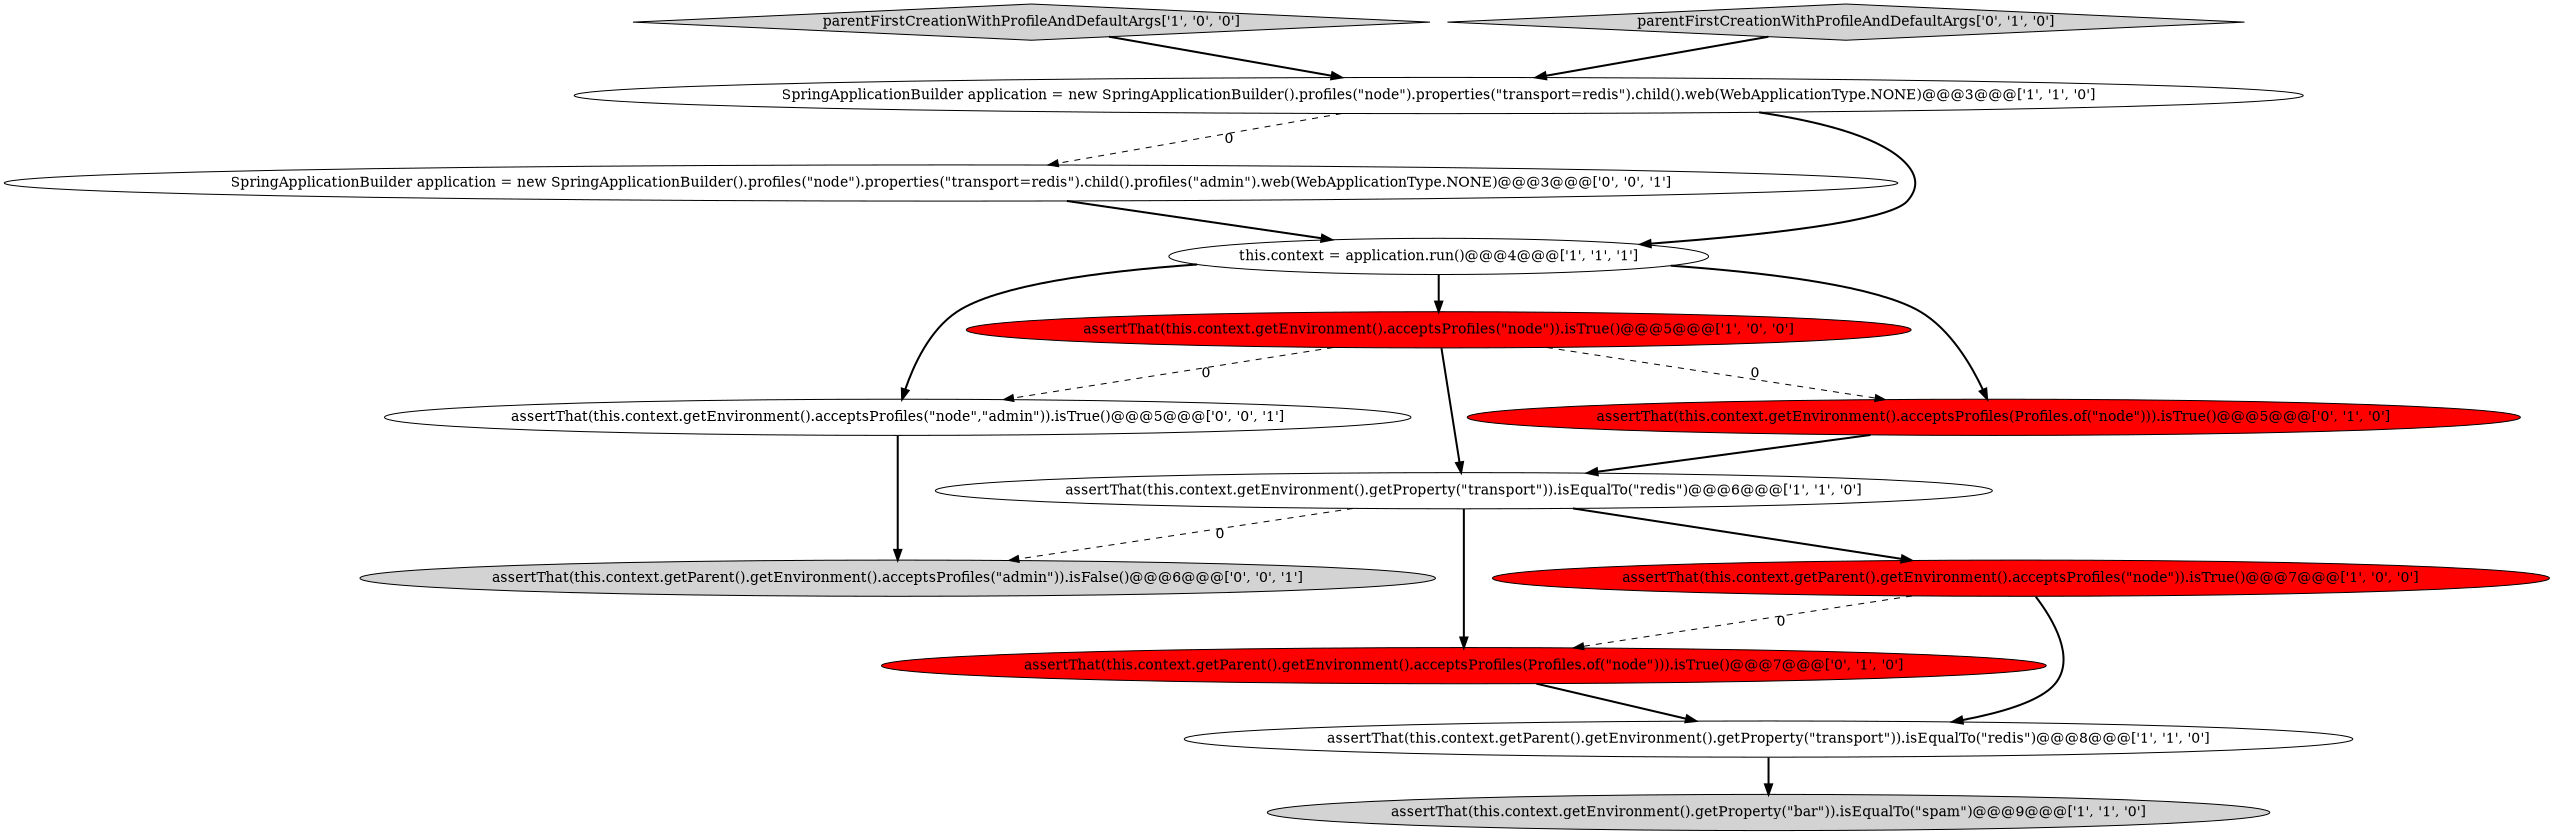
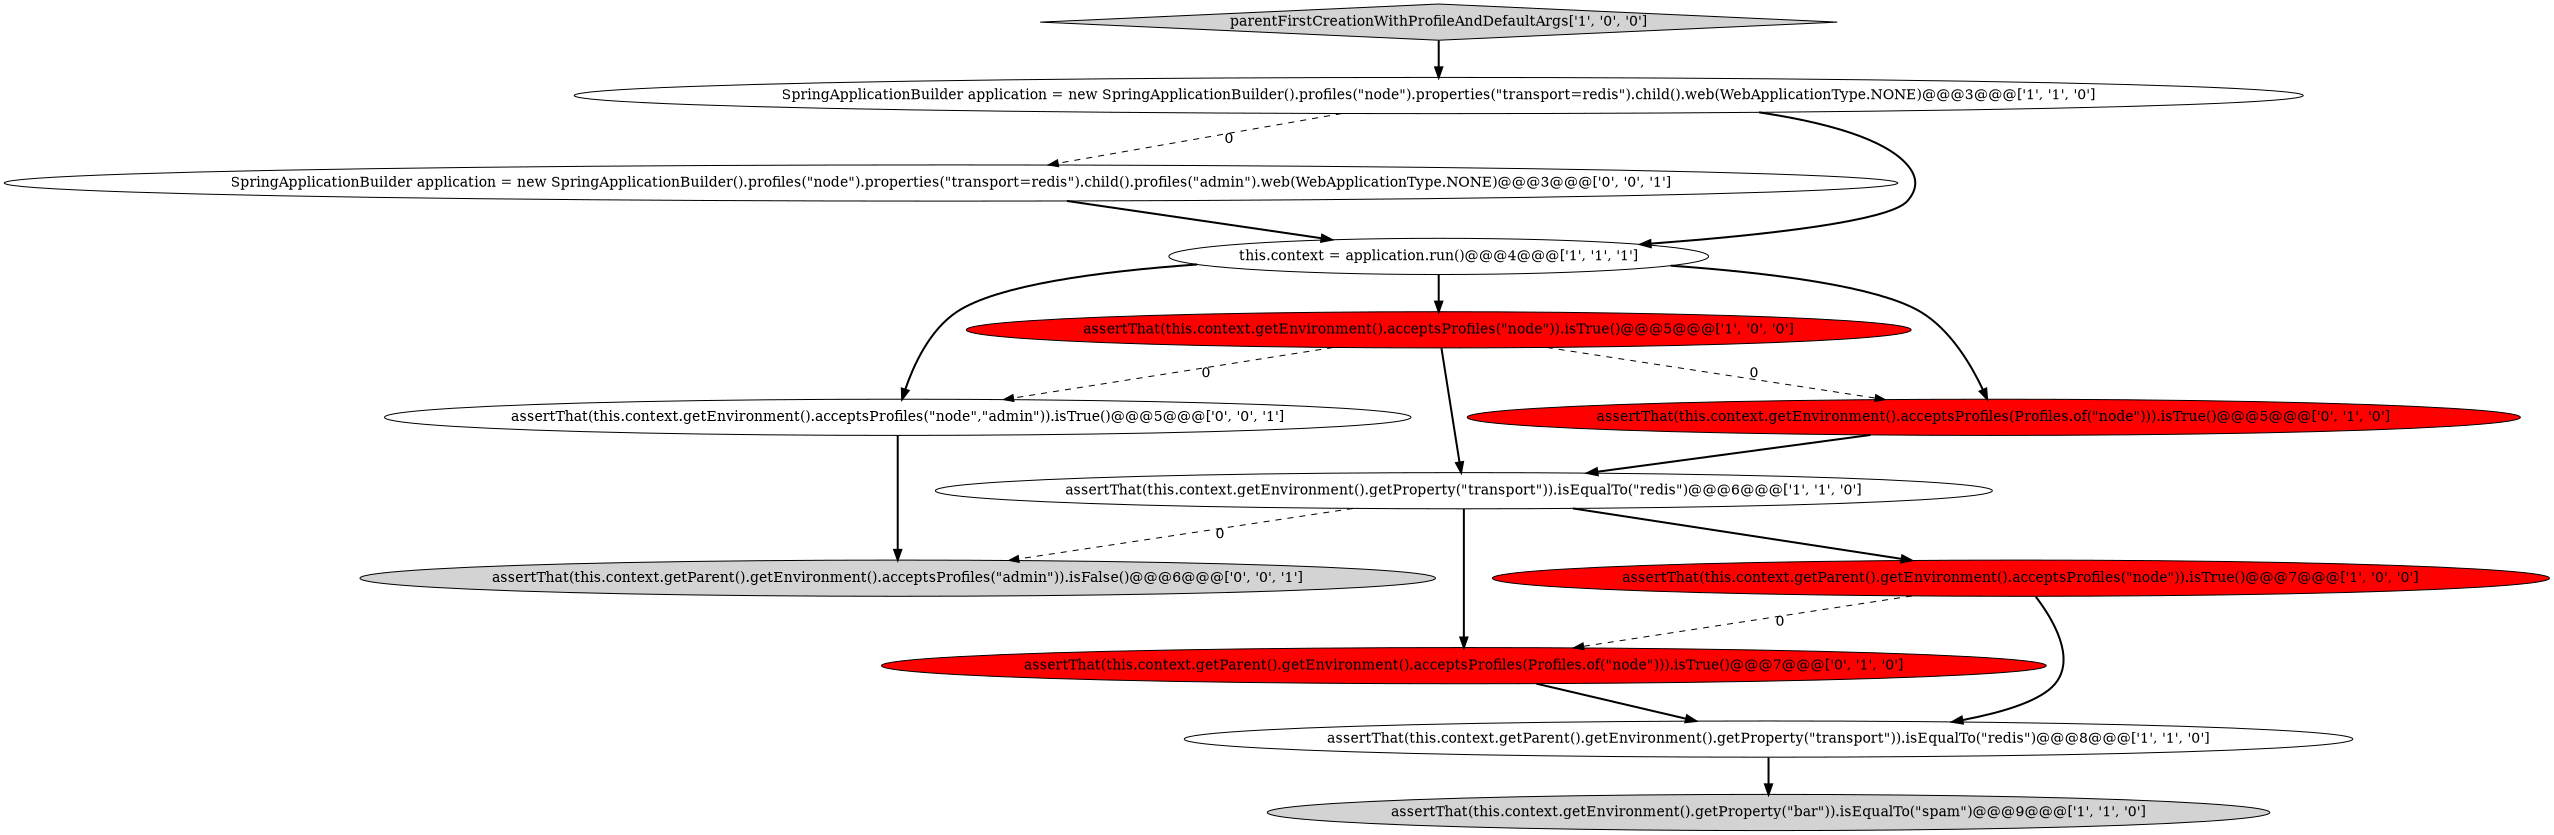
node "parentFirstCreationWithProfileAndDefaultArgs['0', '1', '0']": removed
